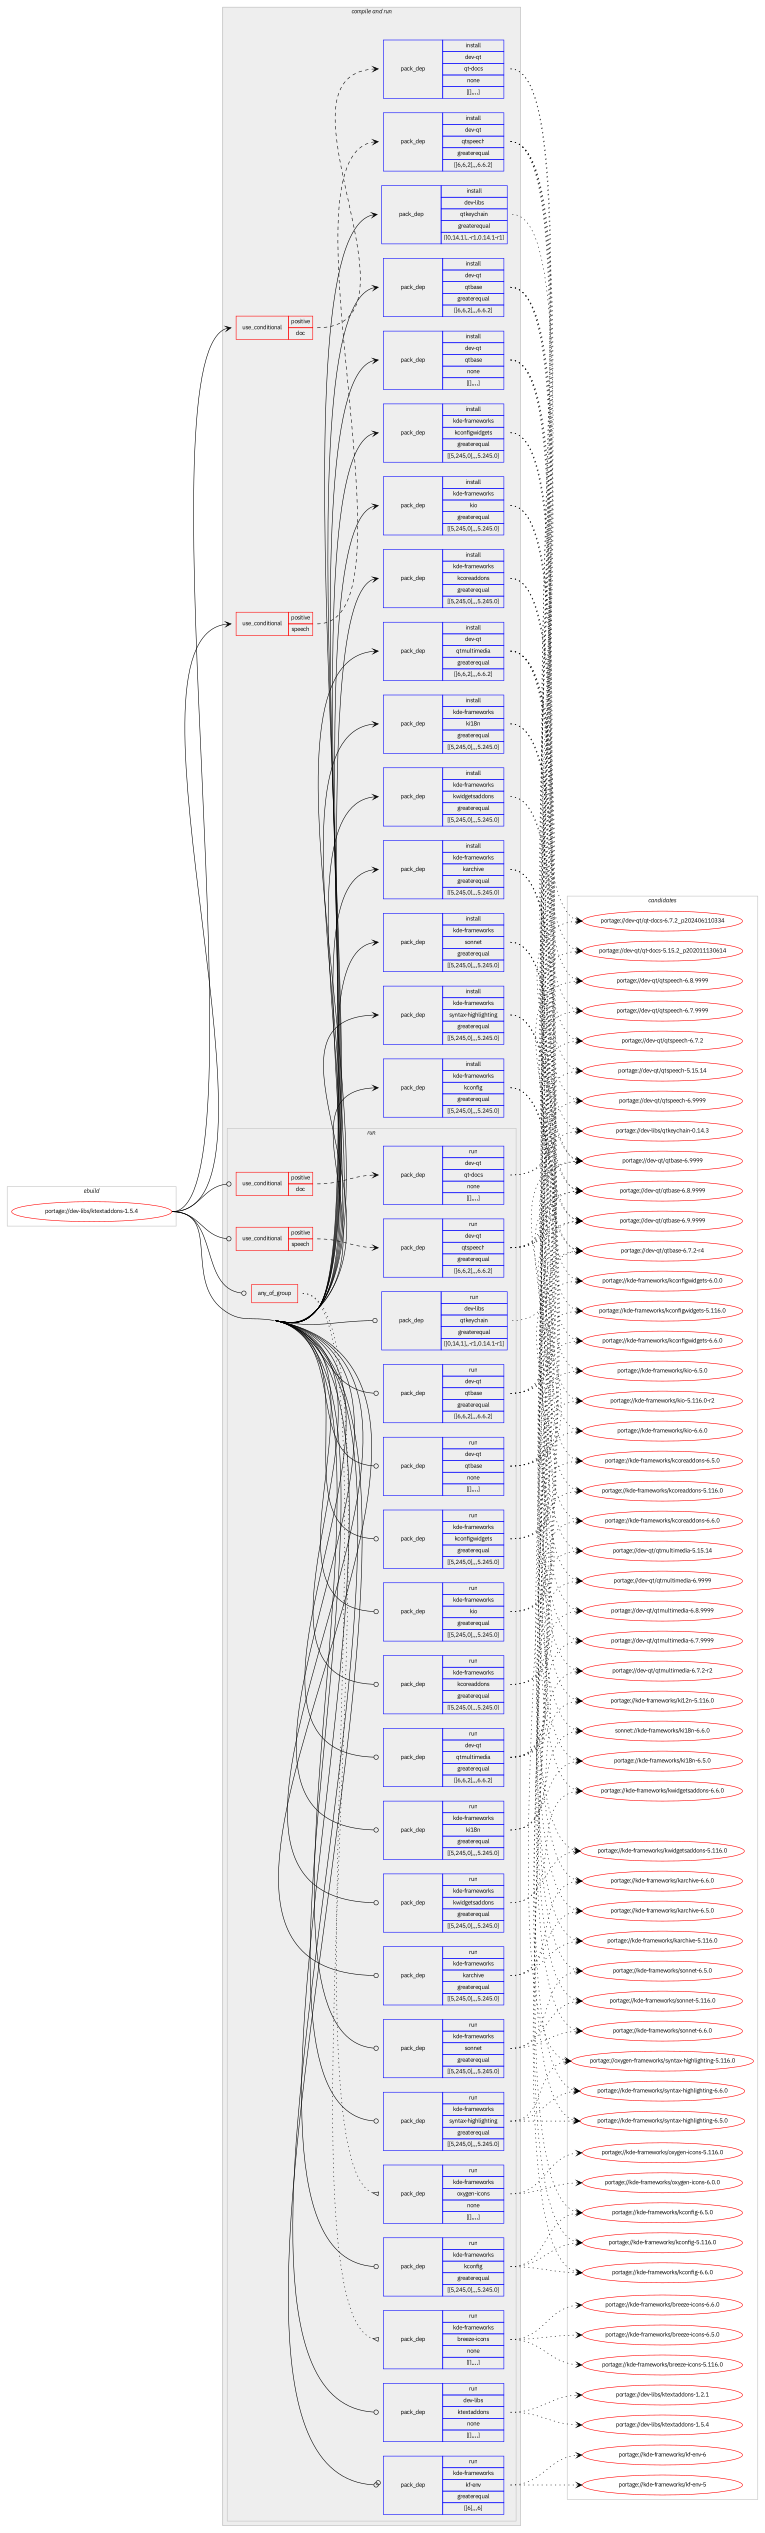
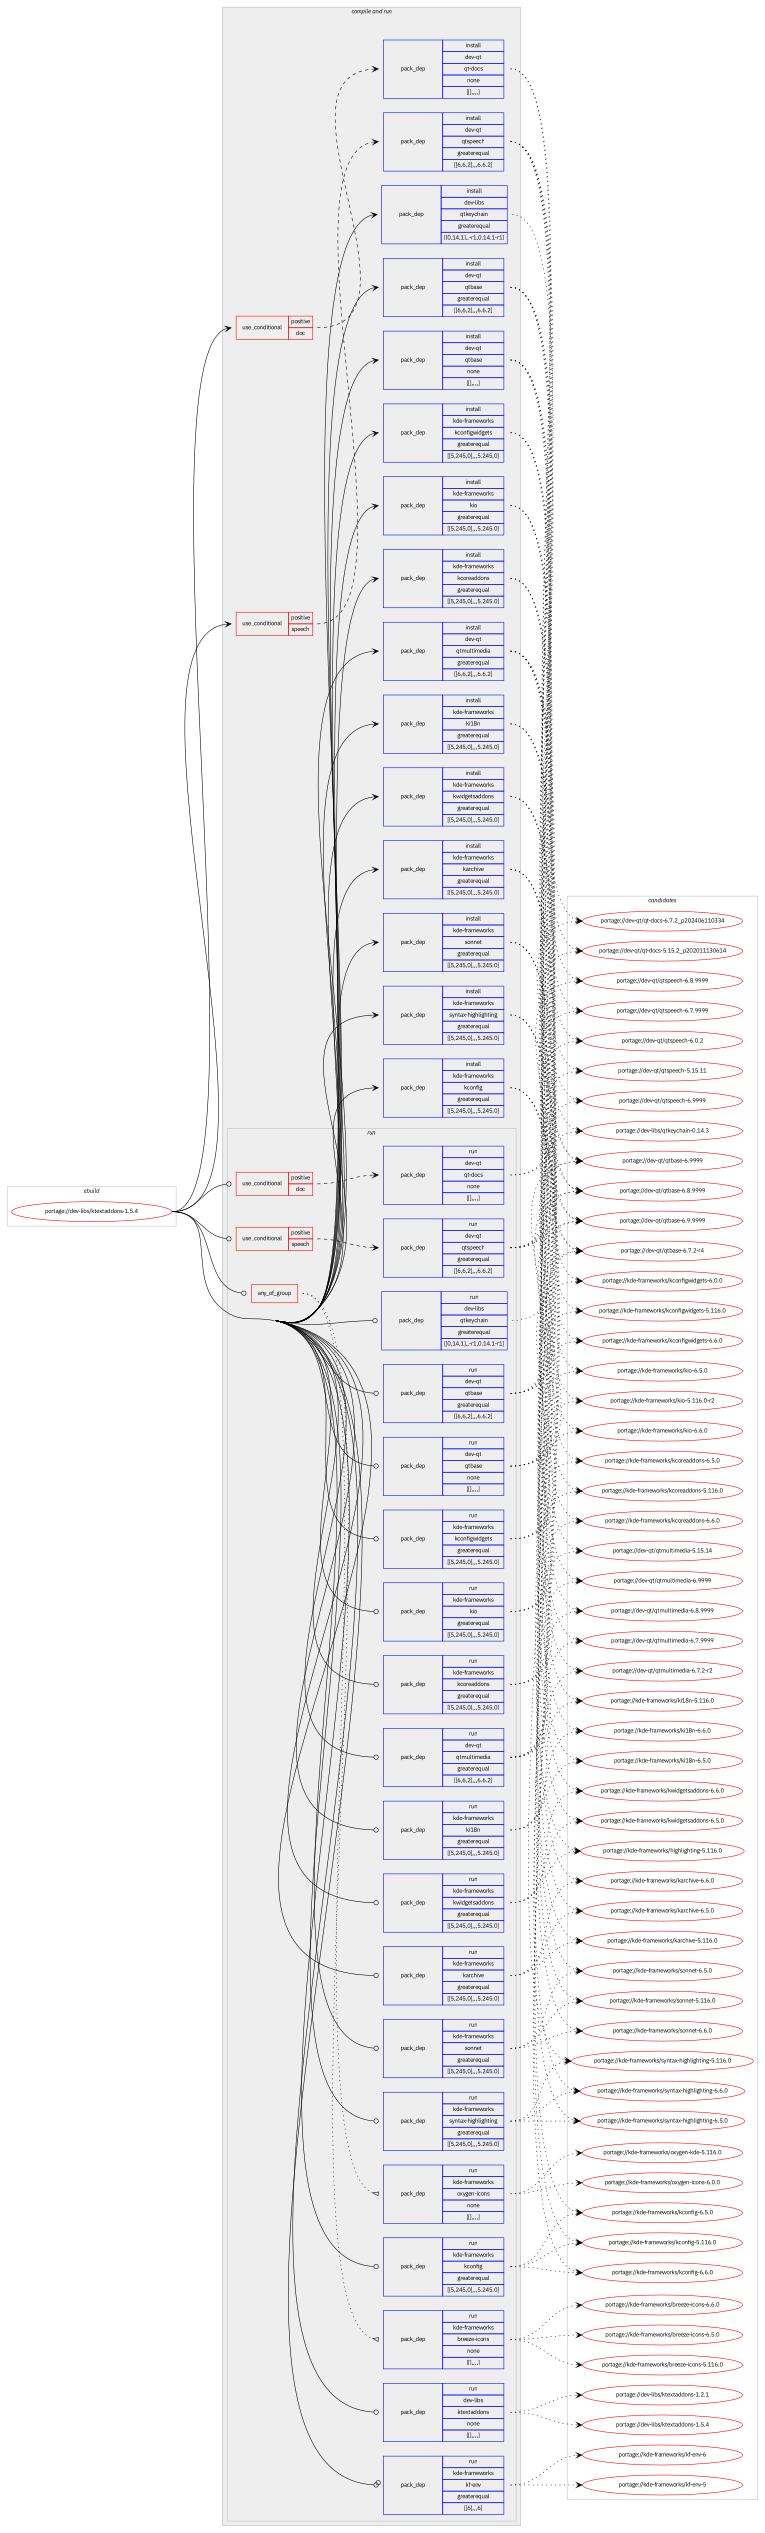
node "portage://dev-qt/qtspeech-6.7.2": label "portage://dev-qt/qtspeech-6.7.2" -> "portage://dev-qt/qtspeech-6.0.2"
node "portage://dev-qt/qtspeech-5.15.14": label "portage://dev-qt/qtspeech-5.15.14" -> "portage://dev-qt/qtspeech-5.15.11"
node "portage://kde-frameworks/ki12n-5.116.0": label "portage://kde-frameworks/ki12n-5.116.0" -> "portage://kde-frameworks/ki18n-5.116.0"
node "sonnet://kde-frameworks/ki18n-6.6.0": label "sonnet://kde-frameworks/ki18n-6.6.0" -> "portage://kde-frameworks/ki18n-6.6.0"
node "portage://kde-frameworks/kwidgetsaddons-6.5.0": added
node "portage://kde-frameworks/kwidgetsaddons-5.116.0": label "portage://kde-frameworks/kwidgetsaddons-5.116.0" -> "portage://kde-frameworks/highlighting-5.116.0"
node "portage://oxygen-frameworks/syntax-highlighting-5.116.0": label "portage://oxygen-frameworks/syntax-highlighting-5.116.0" -> "portage://kde-frameworks/syntax-highlighting-5.116.0"
node "portage://kde-frameworks/oxygen-icons-5.116.0": label "portage://kde-frameworks/oxygen-icons-5.116.0" -> "portage://kde-frameworks/oxygen-kde-5.116.0"
